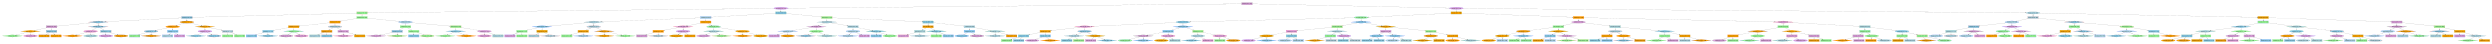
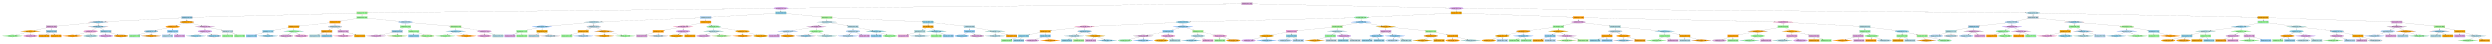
node "Node{data=[1135, 1135]}": fillcolor orange -> plum
node "Node{data=[7871, 7871]}": fillcolor palegreen -> plum
